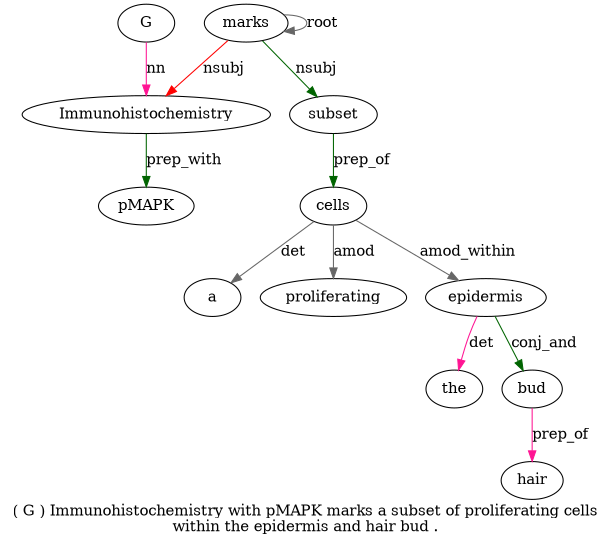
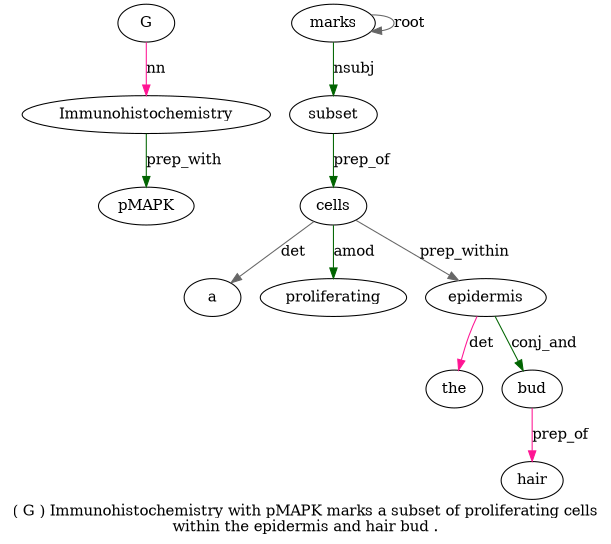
edge "marks" -> "Immunohistochemistry": removed, label "nsubj"
edge "cells" -> "proliferating": color gray40 -> darkgreen
edge "cells" -> "epidermis": label "amod_within" -> "prep_within"
